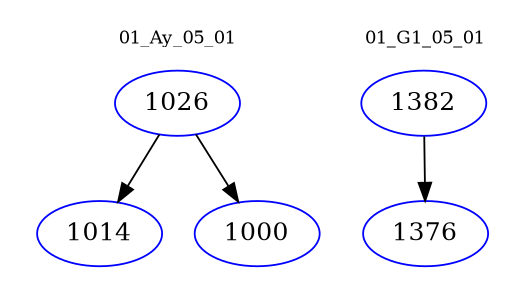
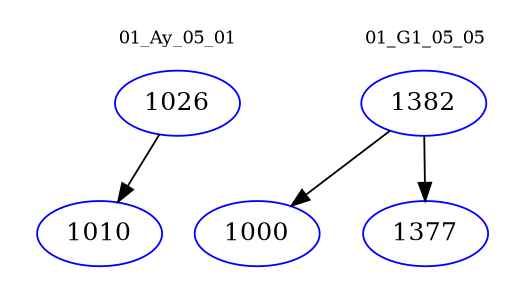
cluster "01_G1_05_01": label "01_G1_05_01" -> "01_G1_05_05"
edge "1026" -> "1000": now "1382" -> "1000"
node "1014": label "1014" -> "1010"
node "1376": label "1376" -> "1377"
